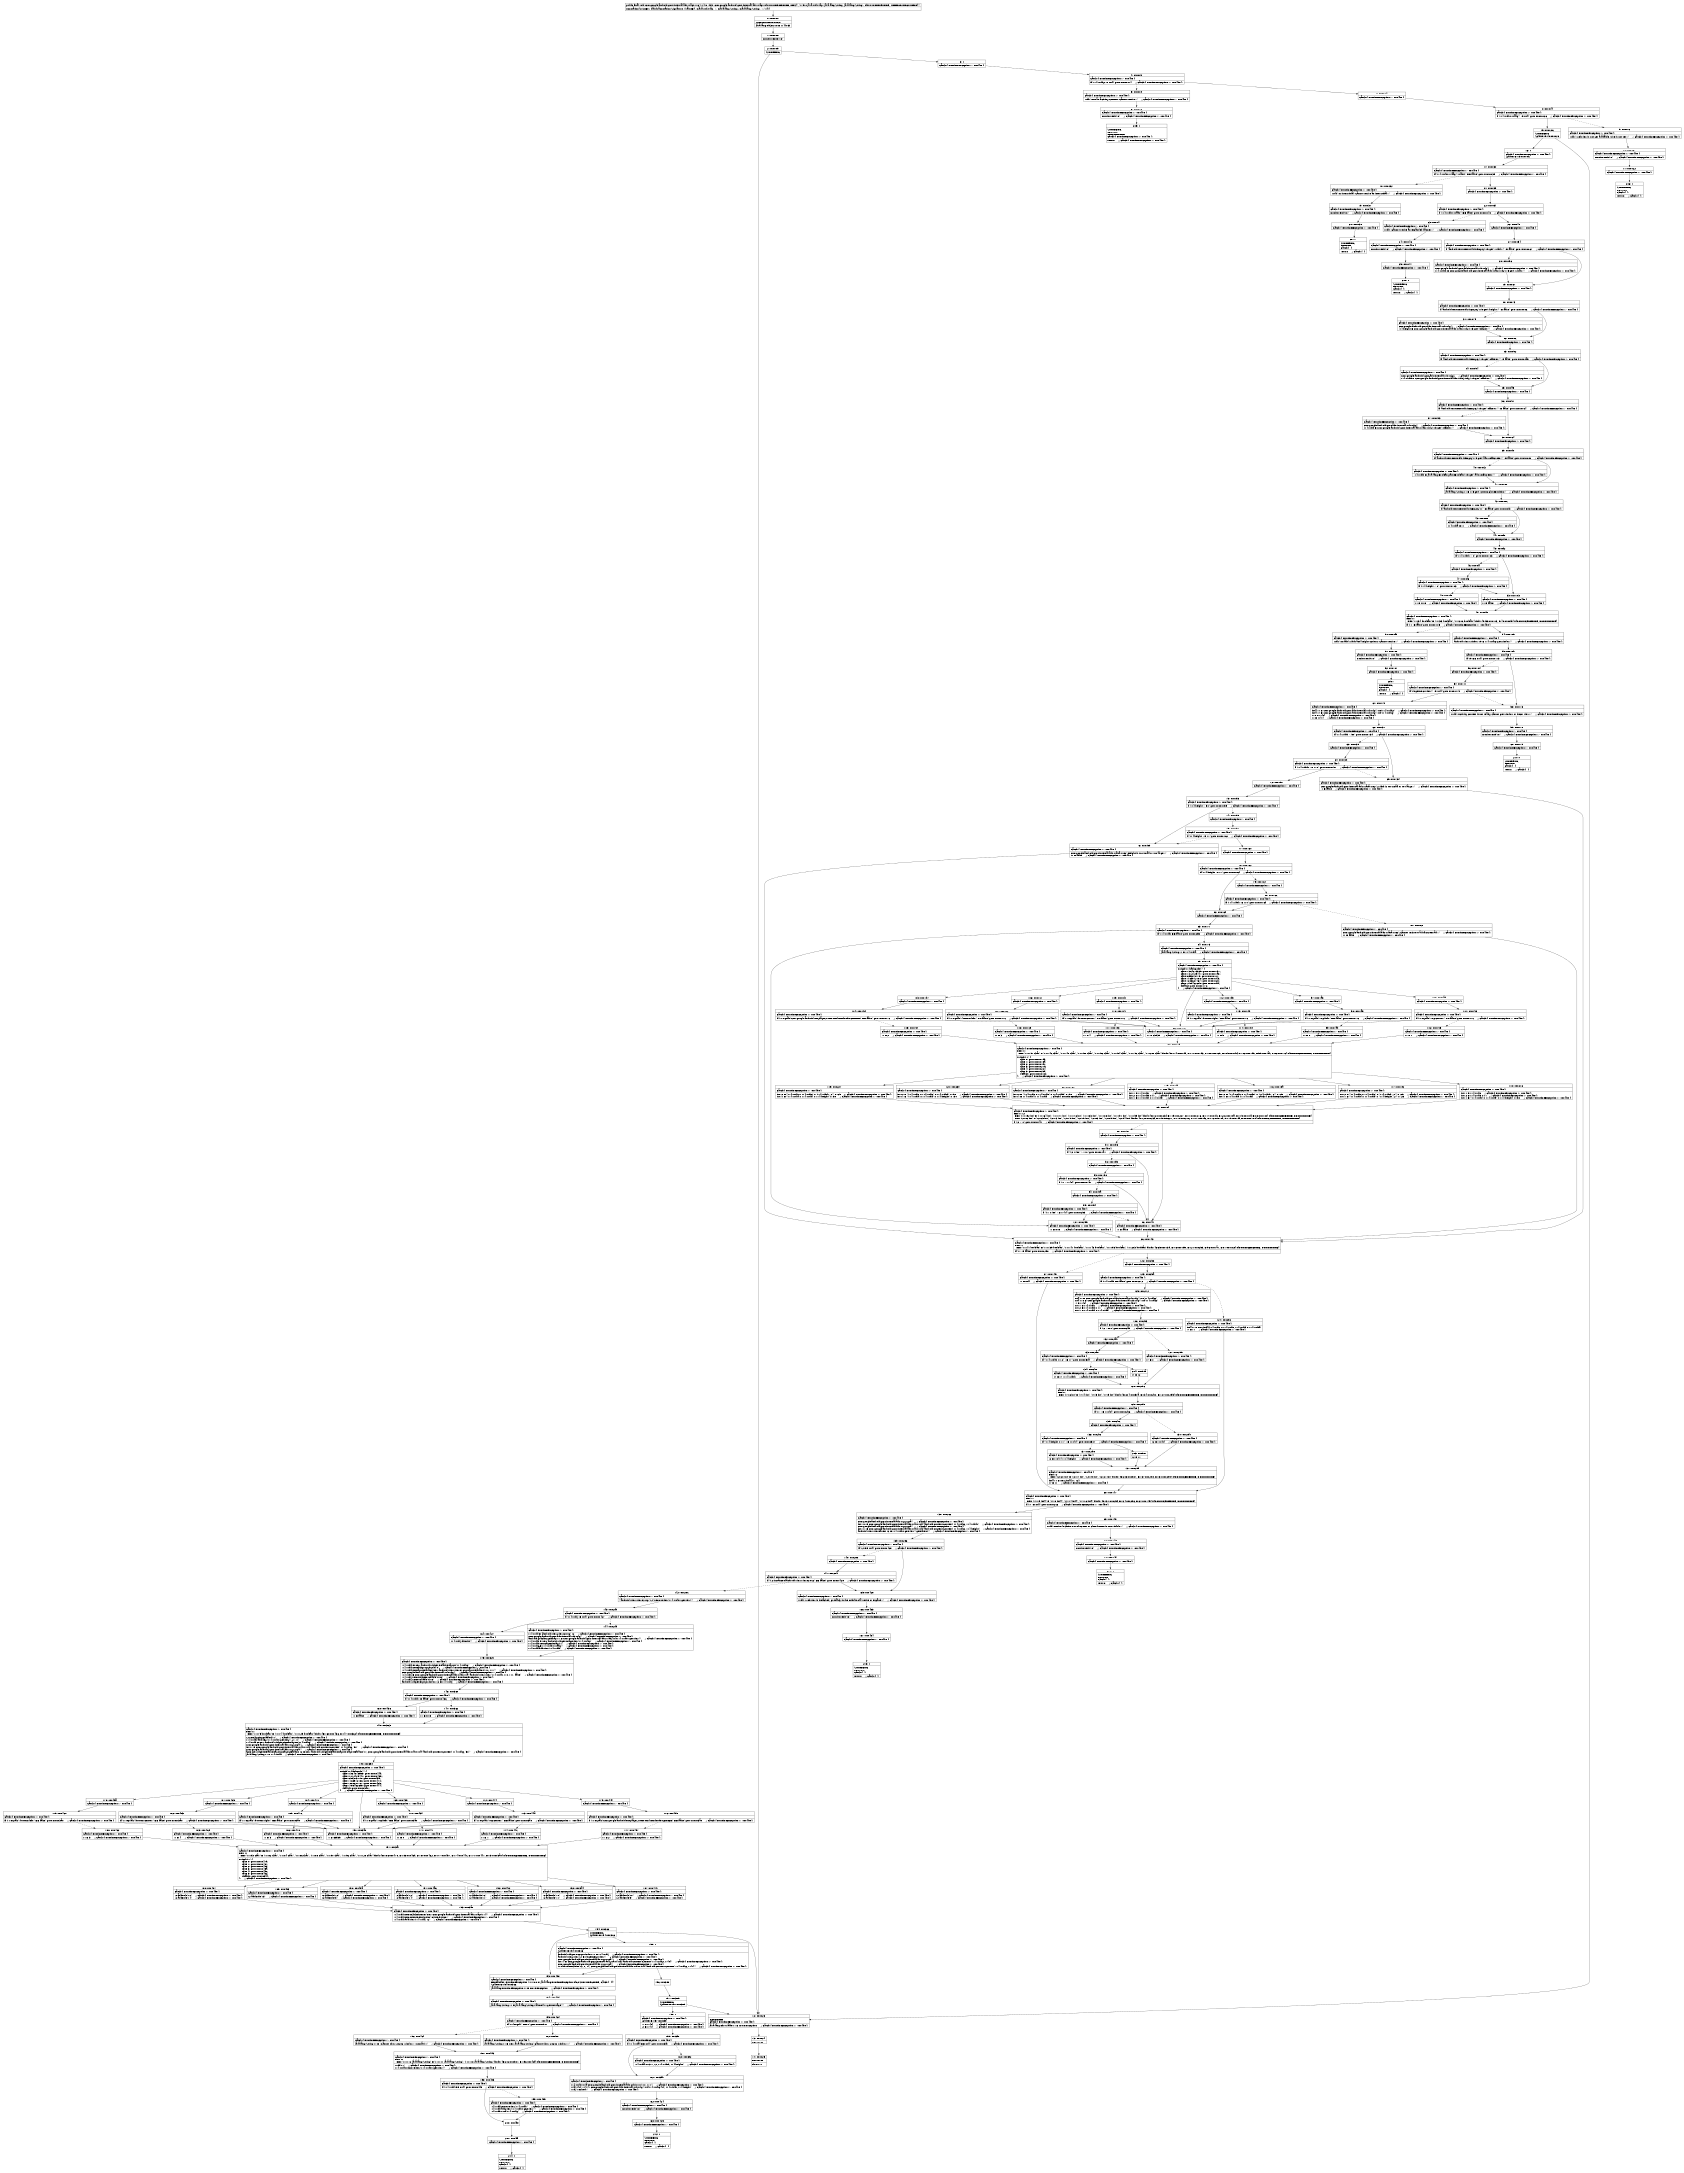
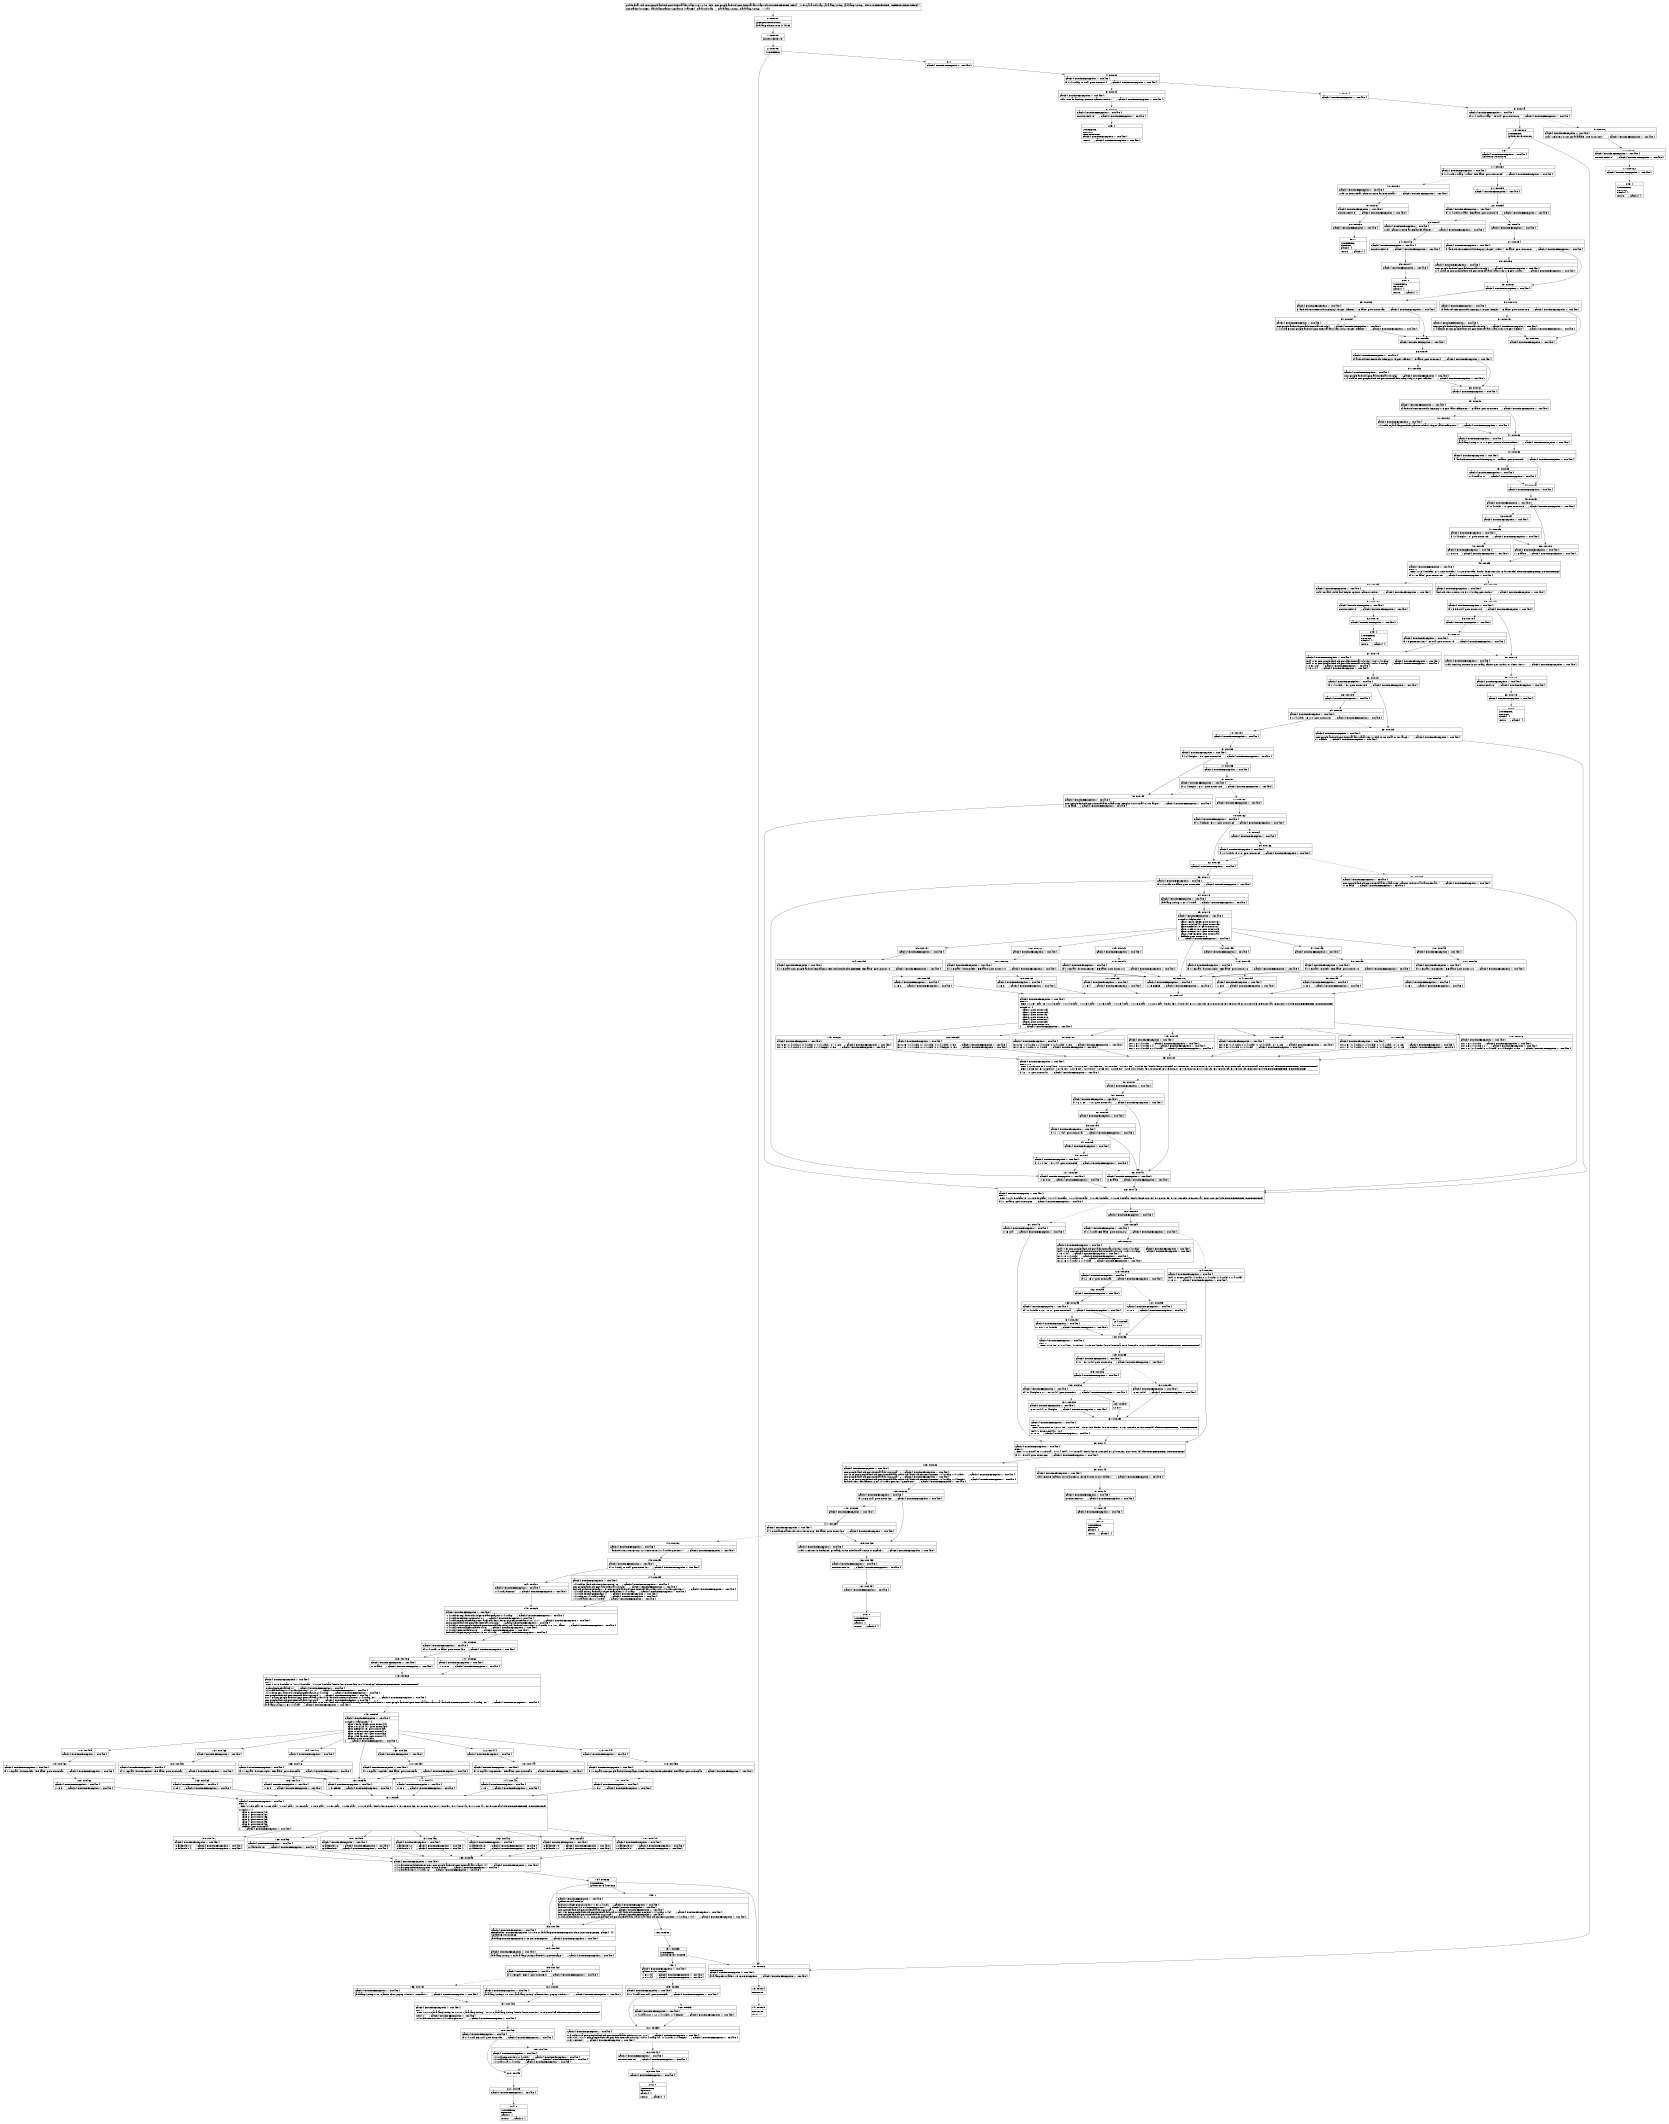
edge "32: 0x0086" -> "33: 0x0092": now "29: 0x0067" -> "33: 0x0092"
